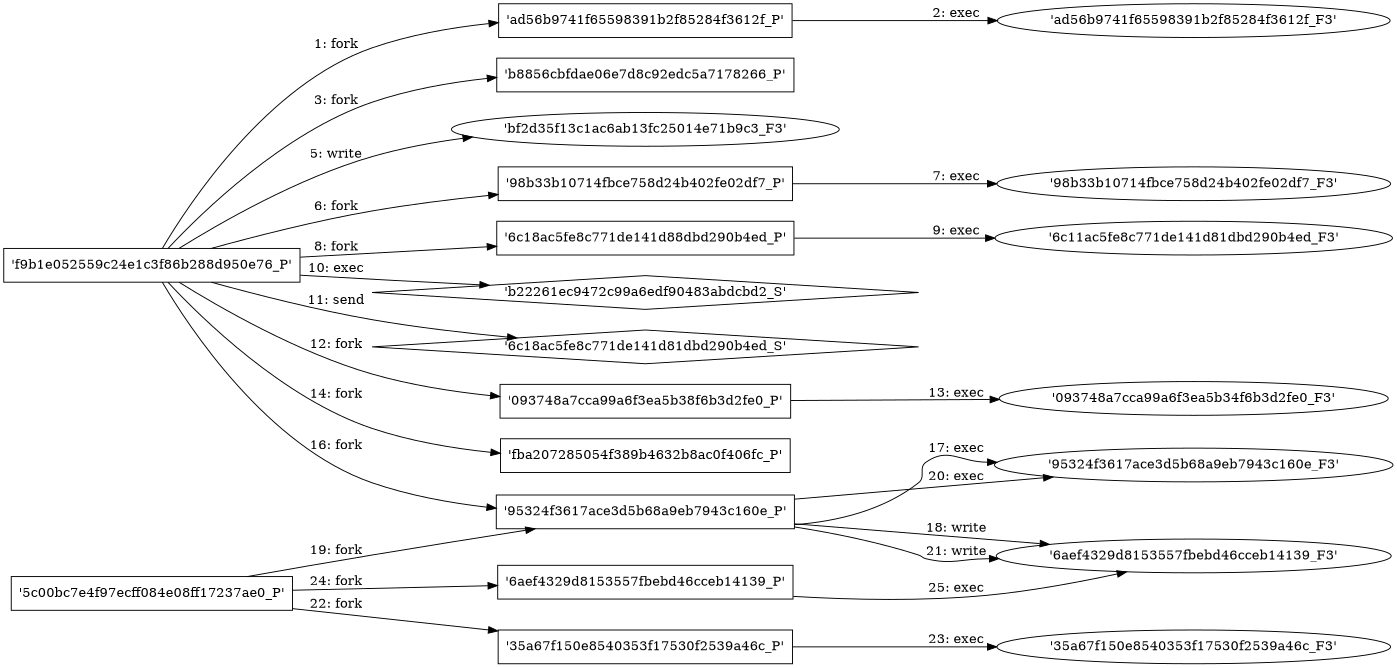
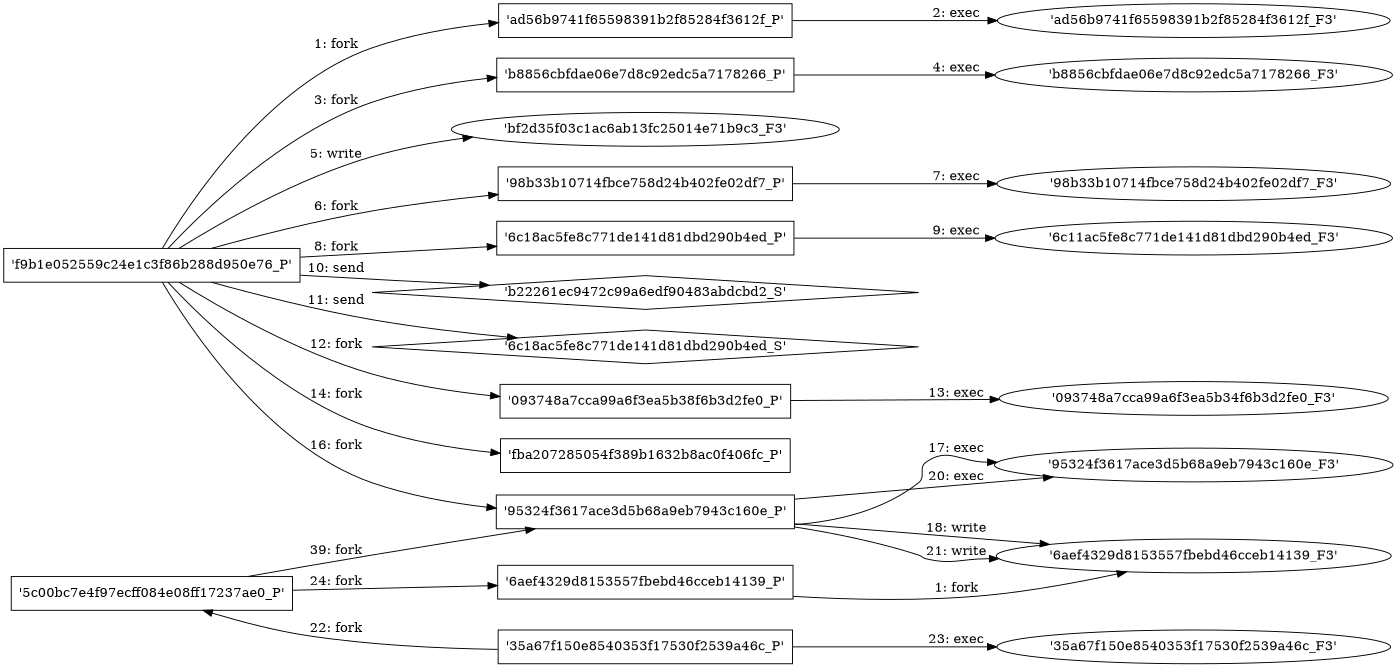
node "'b8856cbfdae06e7d8c92edc5a7178266_F3'": added
node "'bf2d35f13c1ac6ab13fc25014e71b9c3_F3'": label "'bf2d35f13c1ac6ab13fc25014e71b9c3_F3'" -> "'bf2d35f03c1ac6ab13fc25014e71b9c3_F3'"
node "'6c18ac5fe8c771de141d88dbd290b4ed_P'": label "'6c18ac5fe8c771de141d88dbd290b4ed_P'" -> "'6c18ac5fe8c771de141d81dbd290b4ed_P'"
edge "'f9b1e052559c24e1c3f86b288d950e76_P'" -> "'b22261ec9472c99a6edf90483abdcbd2_S'": label "10: exec" -> "10: send"
node "'fba207285054f389b4632b8ac0f406fc_P'": label "'fba207285054f389b4632b8ac0f406fc_P'" -> "'fba207285054f389b1632b8ac0f406fc_P'"
edge "'5c00bc7e4f97ecff084e08ff17237ae0_P'" -> "'95324f3617ace3d5b68a9eb7943c160e_P'": label "19: fork" -> "39: fork"
edge "'6aef4329d8153557fbebd46cceb14139_P'" -> "'6aef4329d8153557fbebd46cceb14139_F3'": label "25: exec" -> "1: fork"
edge "'5c00bc7e4f97ecff084e08ff17237ae0_P'" -> "'35a67f150e8540353f17530f2539a46c_P'": reversed
